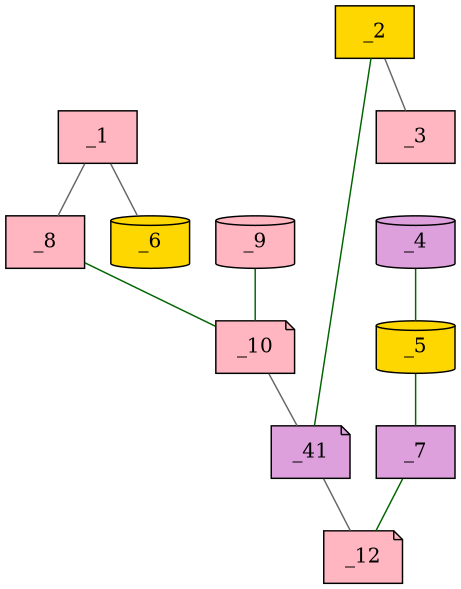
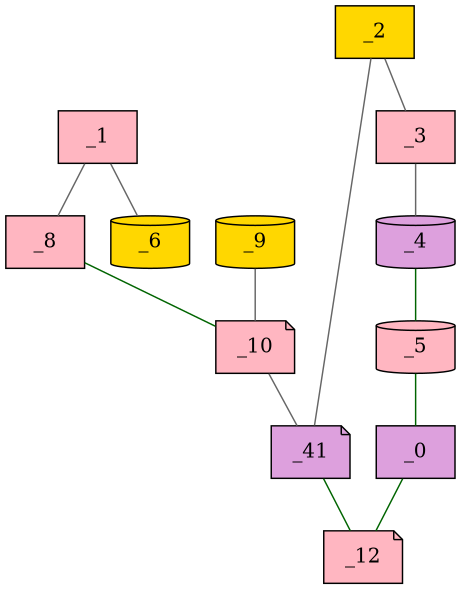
edge "_3" -- "_4": added
node "_9": fillcolor lightpink -> gold
edge "_2" -- "_41": color darkgreen -> gray40
edge "_9" -- "_10": color darkgreen -> gray40
node "_5": fillcolor gold -> lightpink
node "_7": label "_7" -> "_0"
edge "_41" -- "_12": color gray40 -> darkgreen
